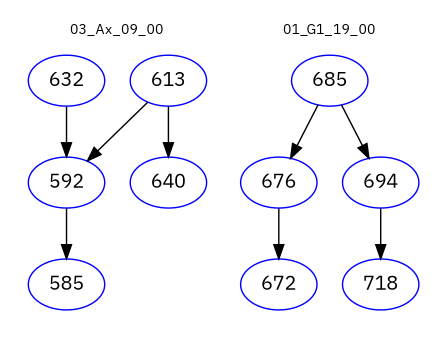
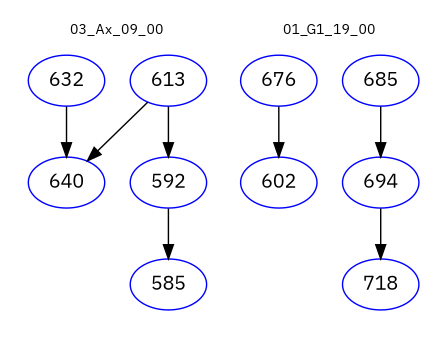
edge "632" -> "592": now "632" -> "640"
edge "685" -> "676": removed
node "672": label "672" -> "602"
